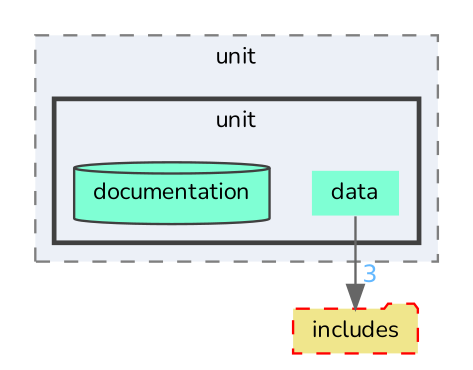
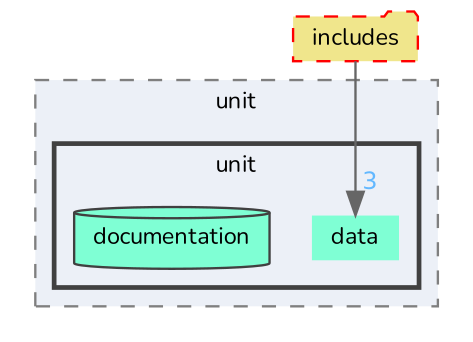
edge "data" -> "includes": reversed
